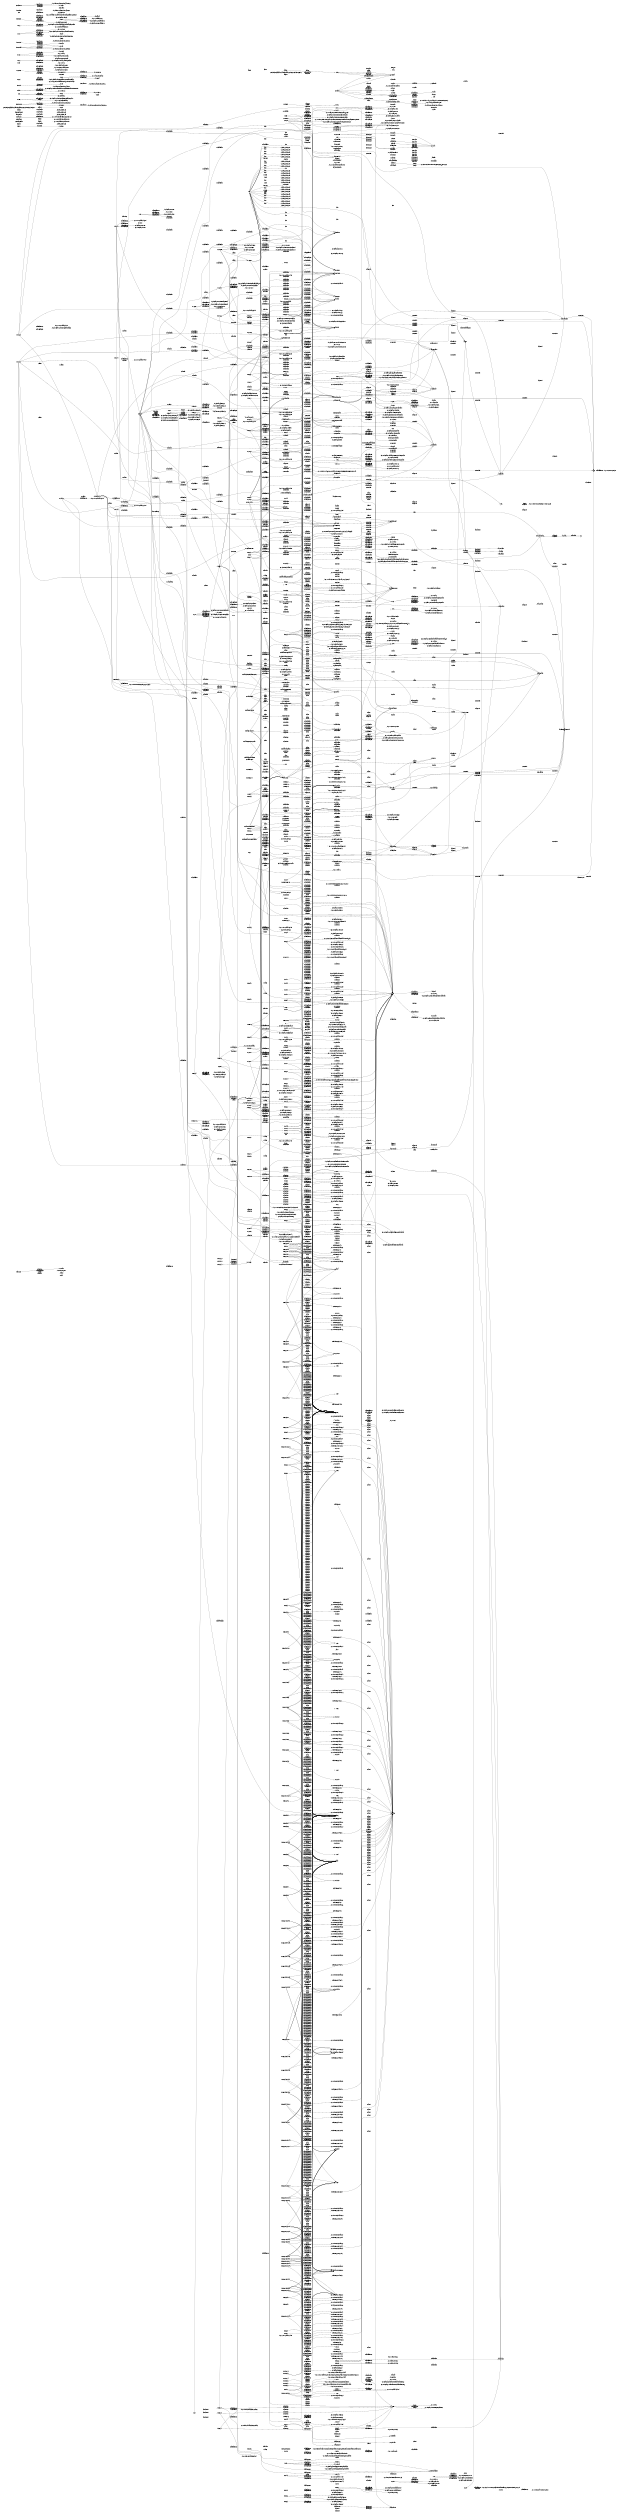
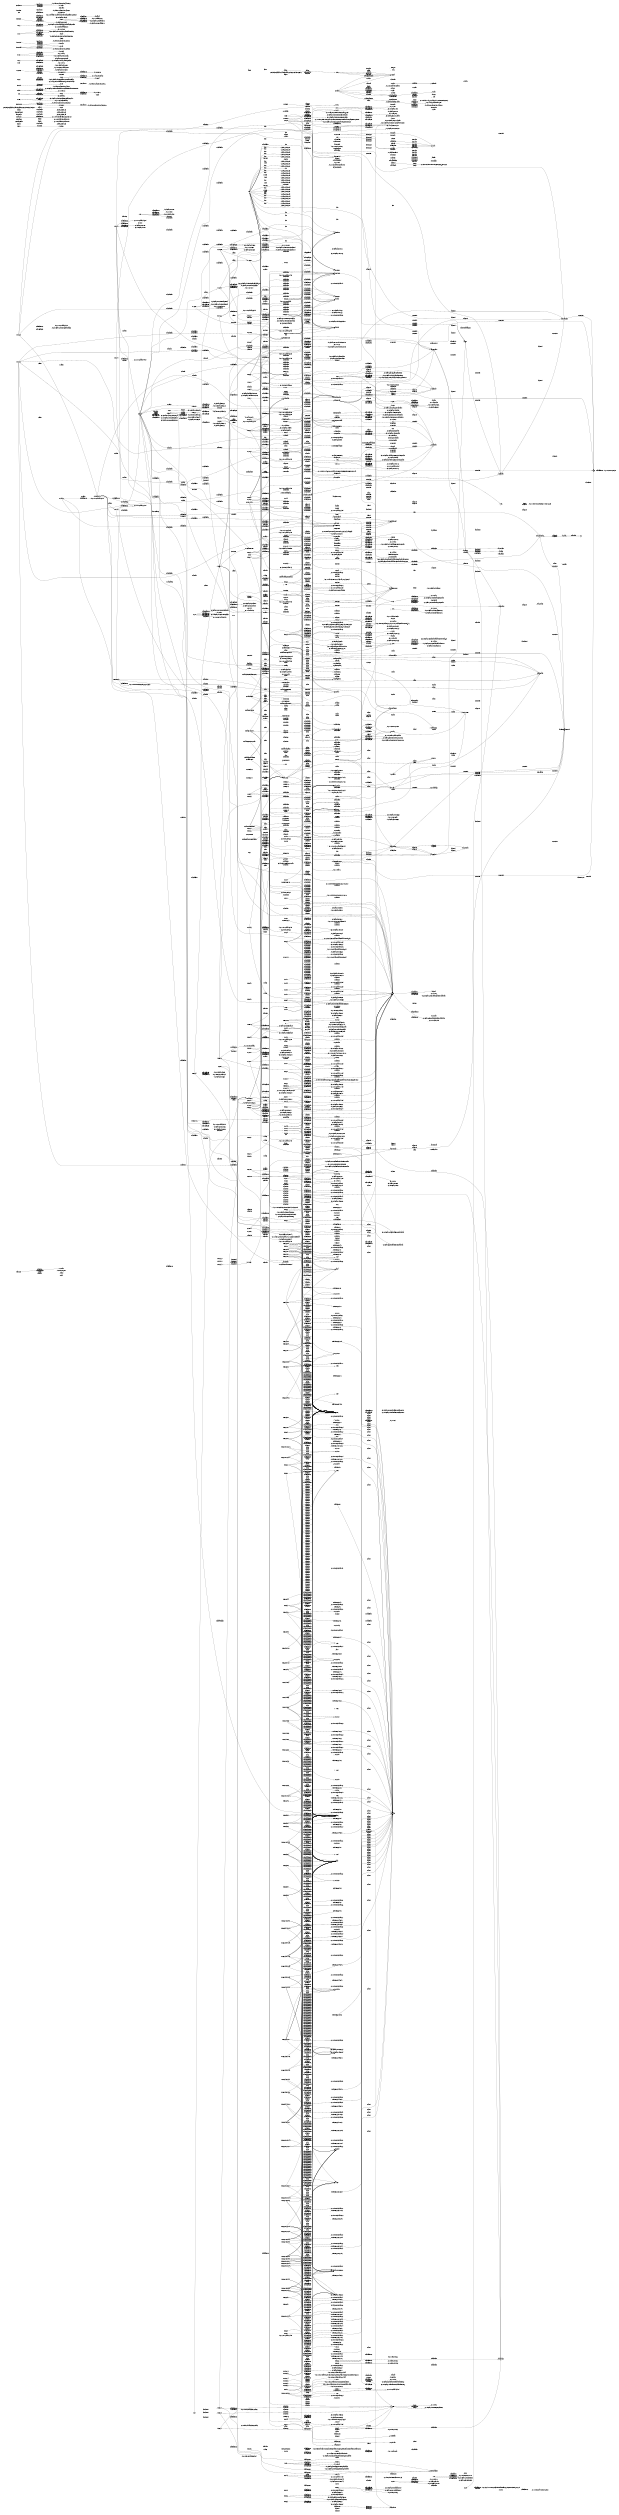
edge "sto:W3C_RDF" -> "sto:PublicLicenseDocument": now "sto:W3C_DCAT" -> "sto:PublicLicenseDocument"
edge "sto:IEC_61810_P7" -> "https://webstore.iec.ch/publication/5963": label "sto:hasTargetConcern" -> "sto:hasOfficialResource"
